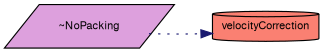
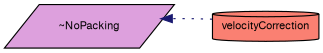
edge "~NoPacking" -> "velocityCorrection": reversed
